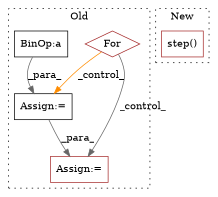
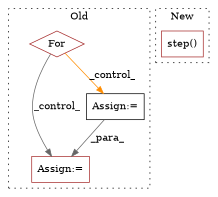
node "BinOp:a": removed
